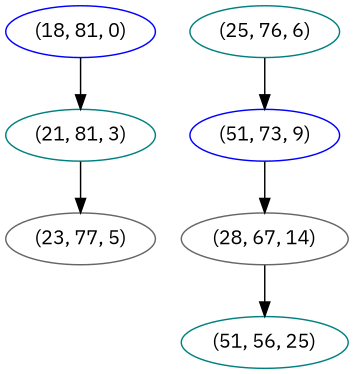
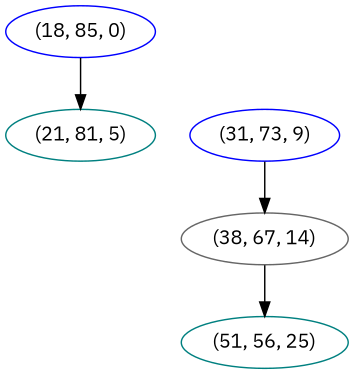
node "(18, 81, 0)": label "(18, 81, 0)" -> "(18, 85, 0)"
node "(25, 76, 6)": removed
node "(21, 81, 3)": label "(21, 81, 3)" -> "(21, 81, 5)"
node "(51, 73, 9)": label "(51, 73, 9)" -> "(31, 73, 9)"
node "(23, 77, 5)": removed
node "(28, 67, 14)": label "(28, 67, 14)" -> "(38, 67, 14)"
